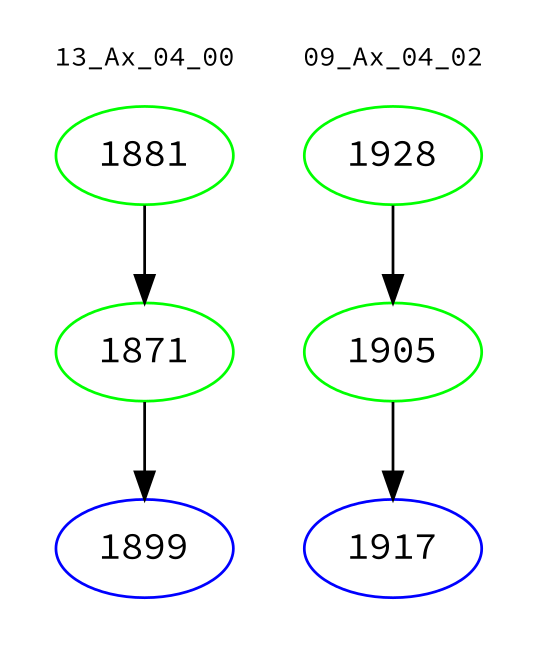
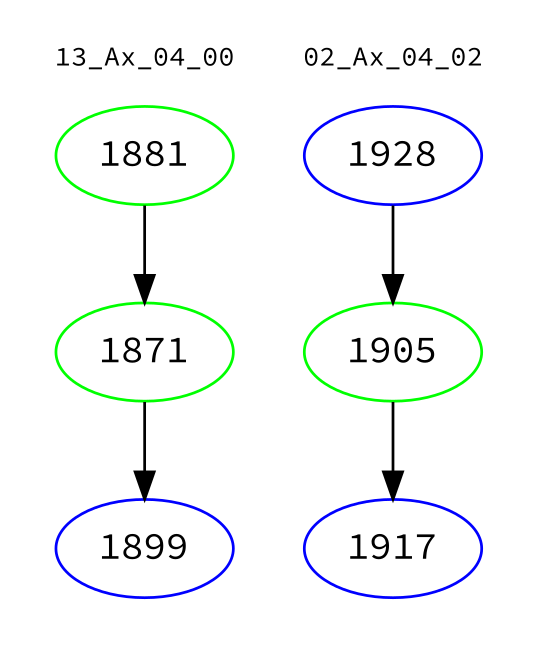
cluster "09_Ax_04_02": label "09_Ax_04_02" -> "02_Ax_04_02"
node "1928": color green -> blue
